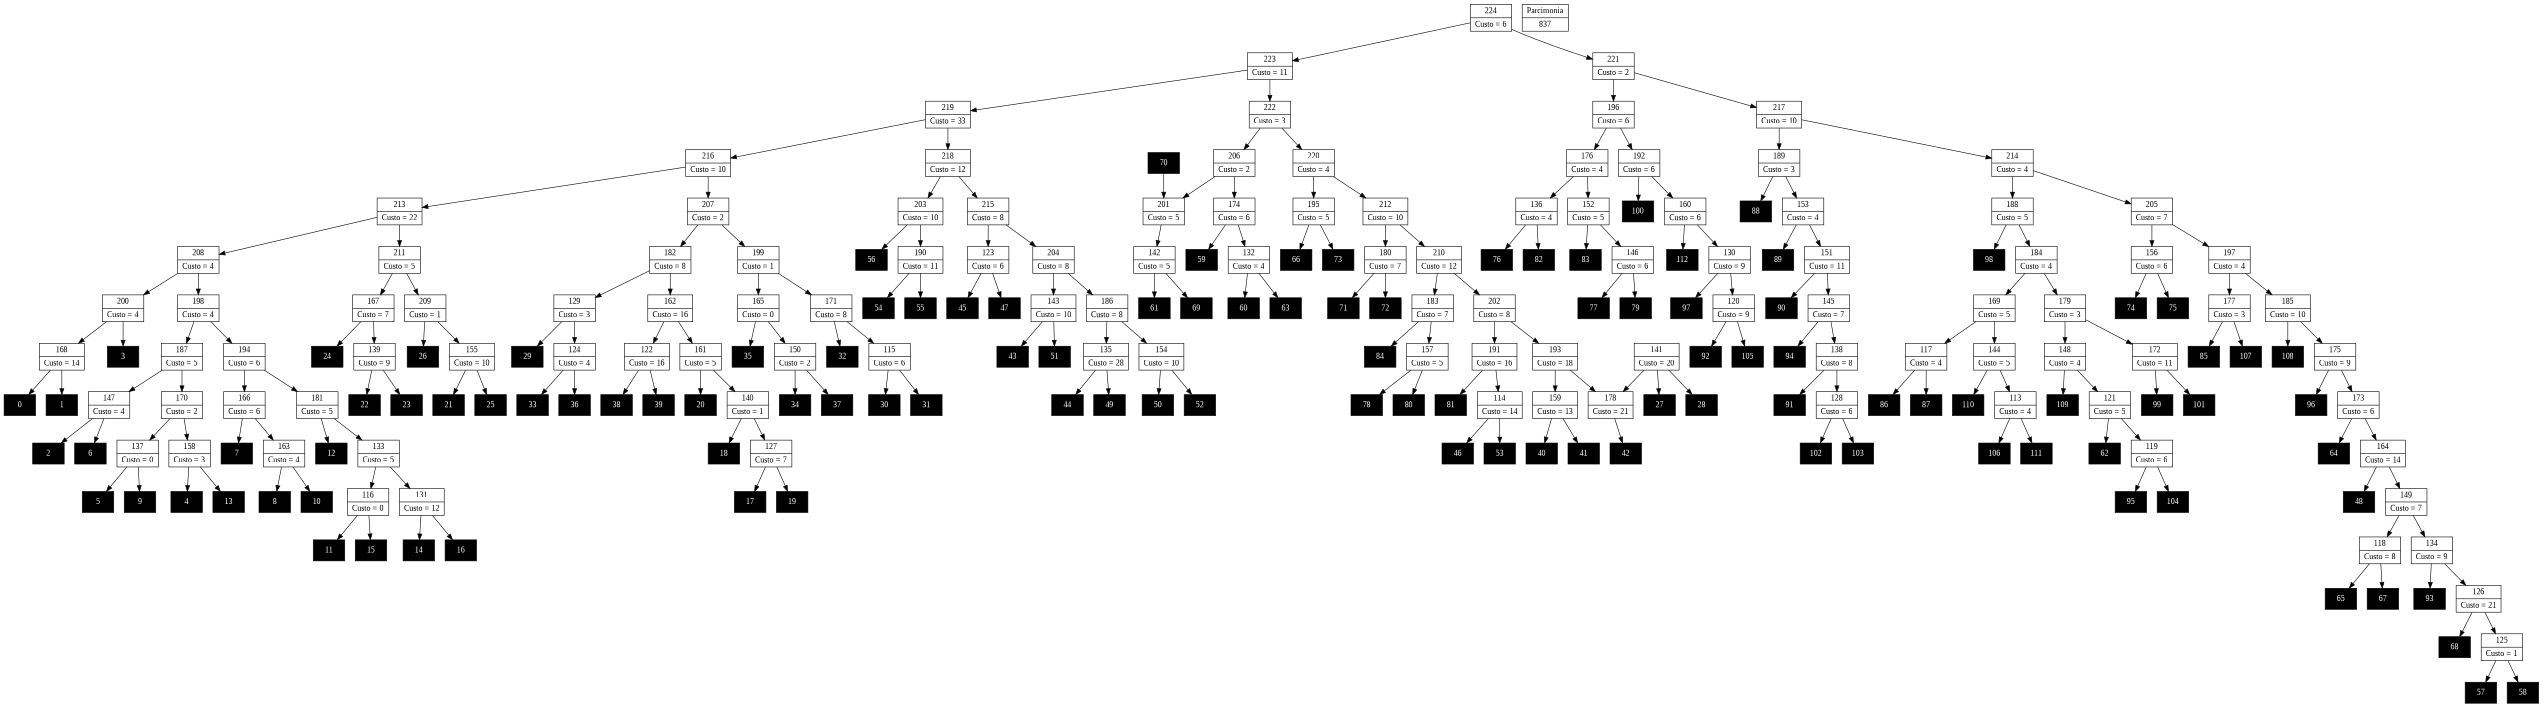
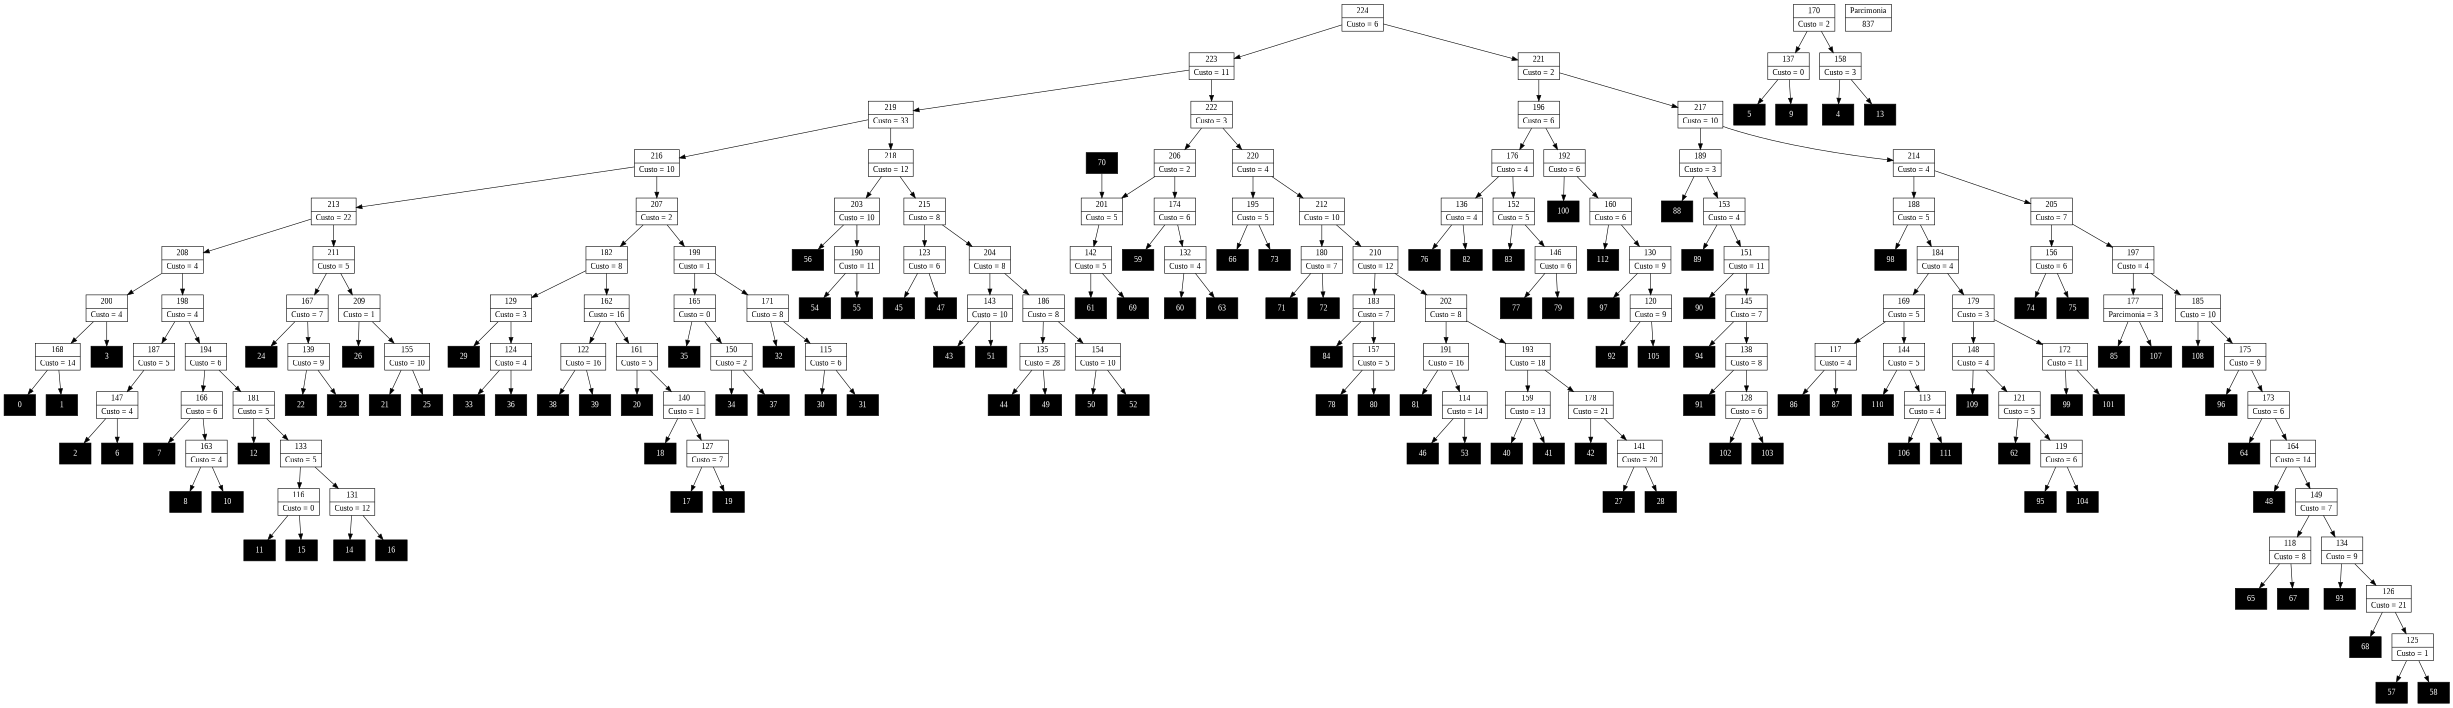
node "177": text "Custo = 3" -> "Parcimonia = 3"
edge "187" -> "170": removed
edge "141" -> "178": reversed
